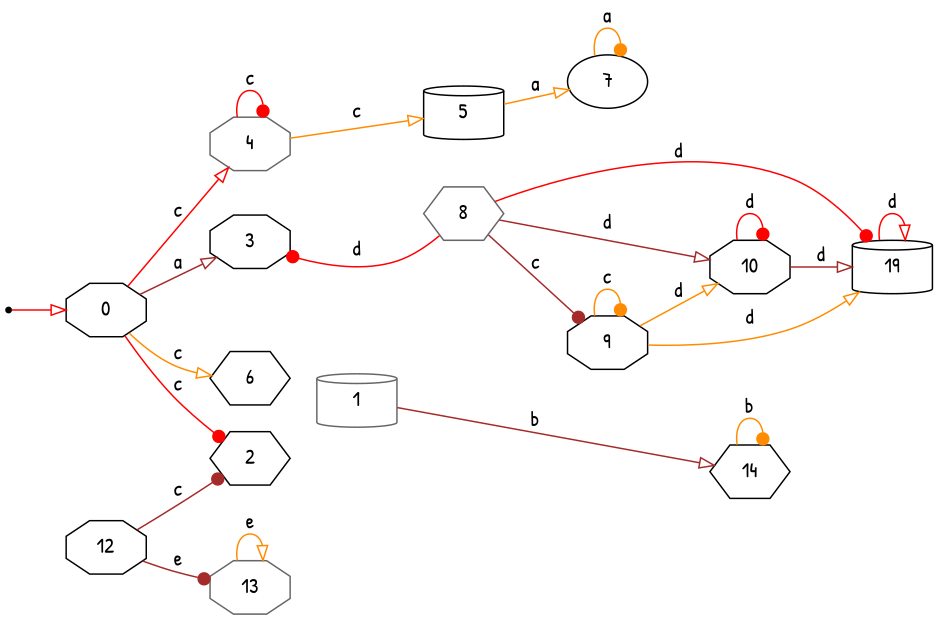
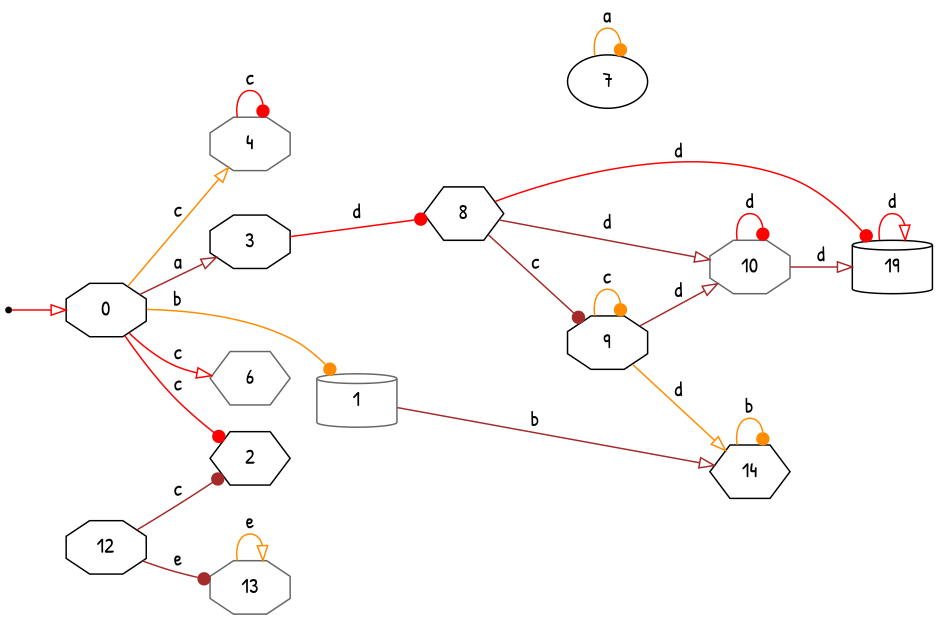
node "5": removed
node "8": color gray40 -> black
edge "0" -> "4": color red -> darkorange
edge "8" -> "3": reversed
node "10": color black -> gray40
edge "9" -> "10": color darkorange -> brown
edge "0" -> "1": added, label "b"
edge "9" -> "19": now "9" -> "14"
edge "0" -> "6": color darkorange -> red
node "6": color black -> gray40
